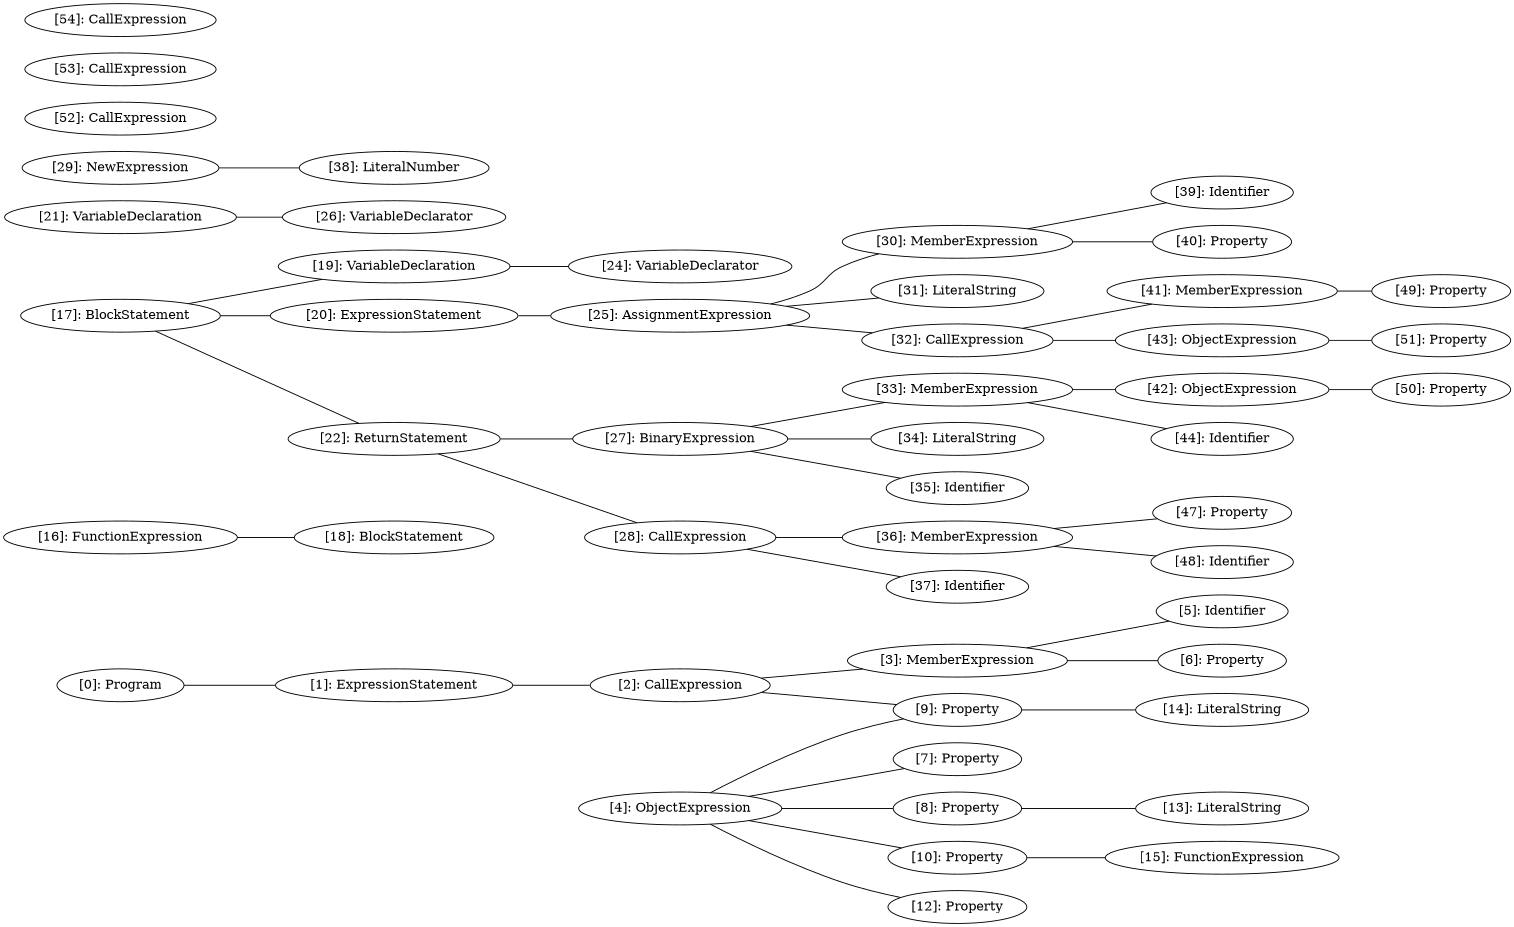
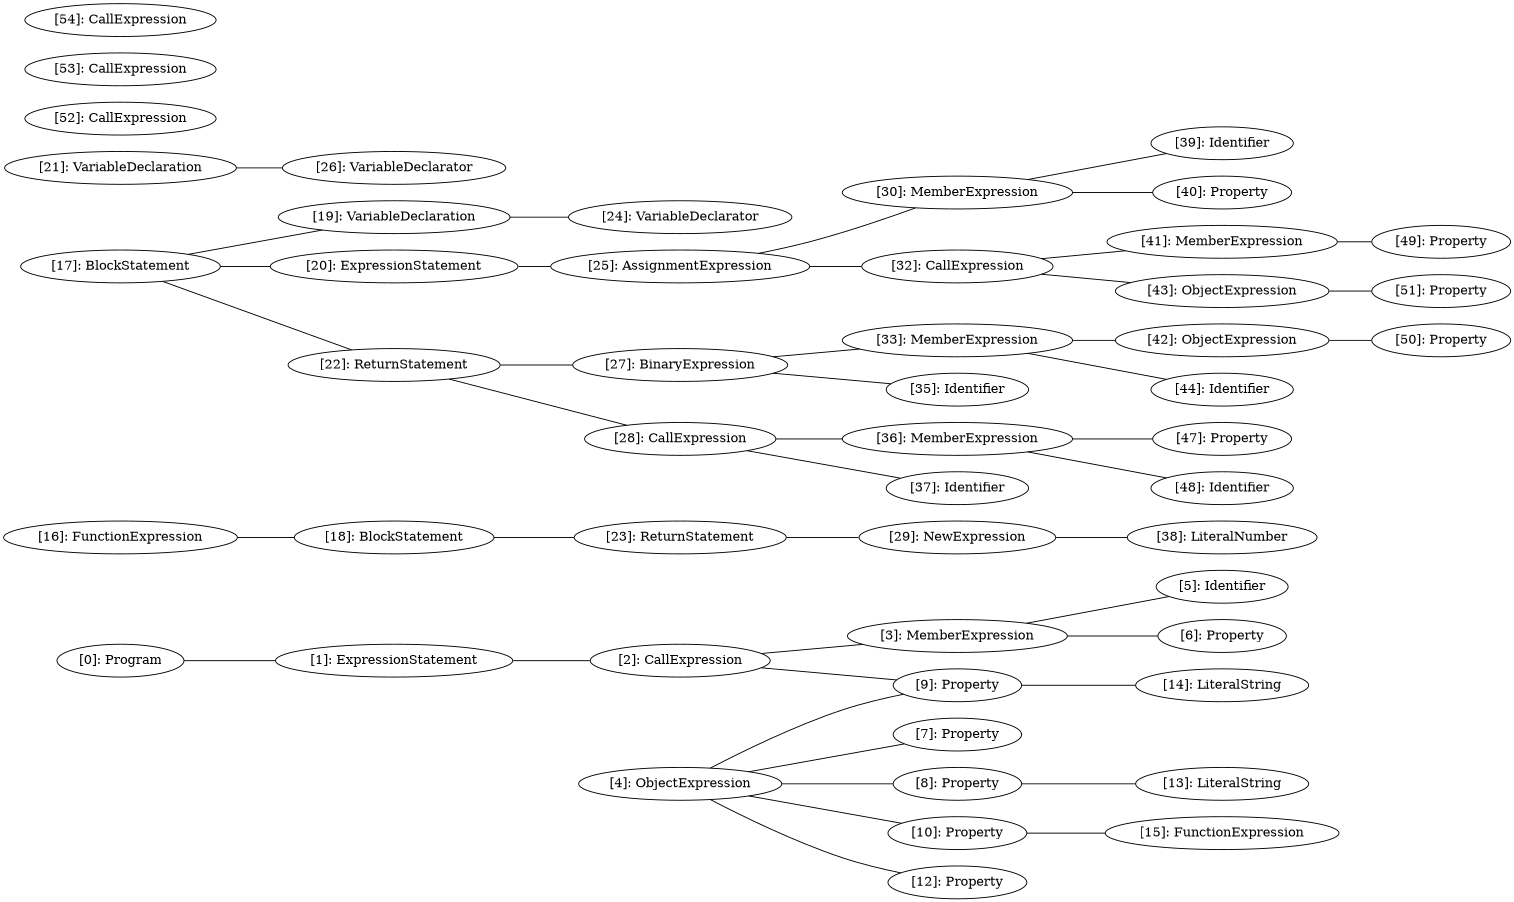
node "[31]: LiteralString": removed
node "[34]: LiteralString": removed
node "[23]: ReturnStatement": added
